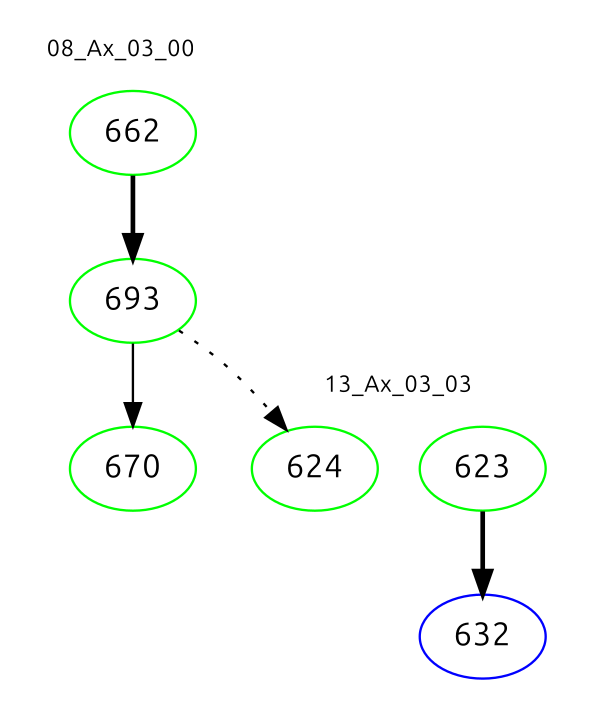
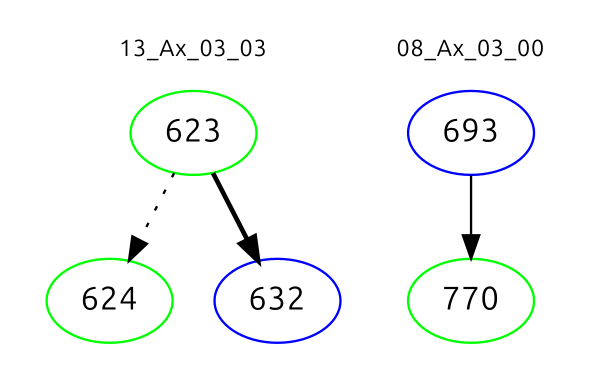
node "662": removed
node "693": color green -> blue
edge "693" -> "624": now "623" -> "624"
node "670": label "670" -> "770"
